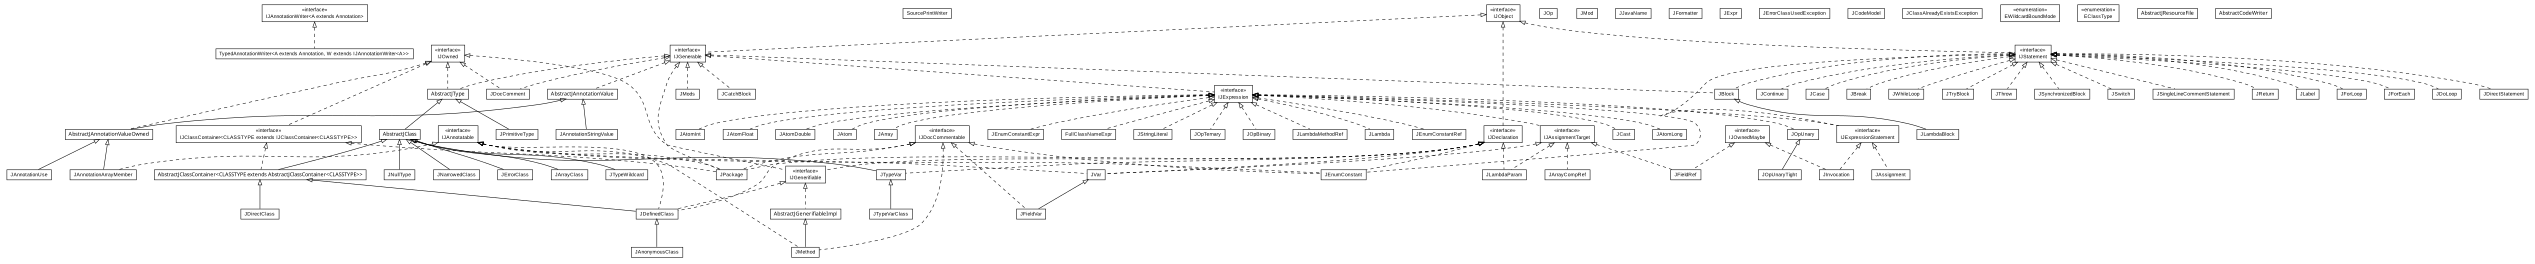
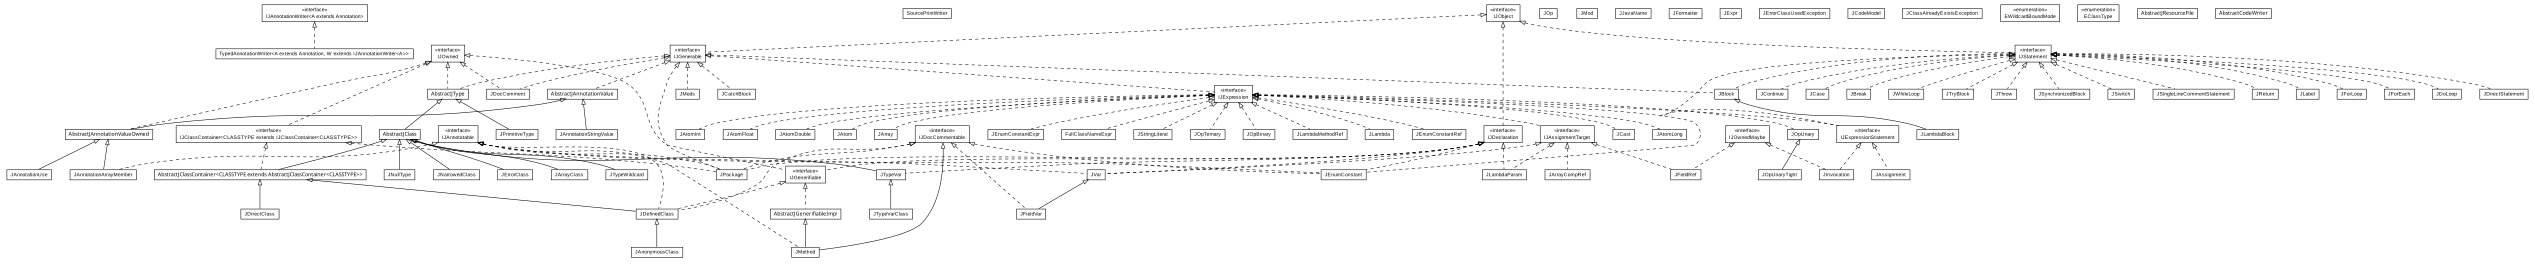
edge "JMethod" -> "IJDocCommentable": style dashed -> solid
